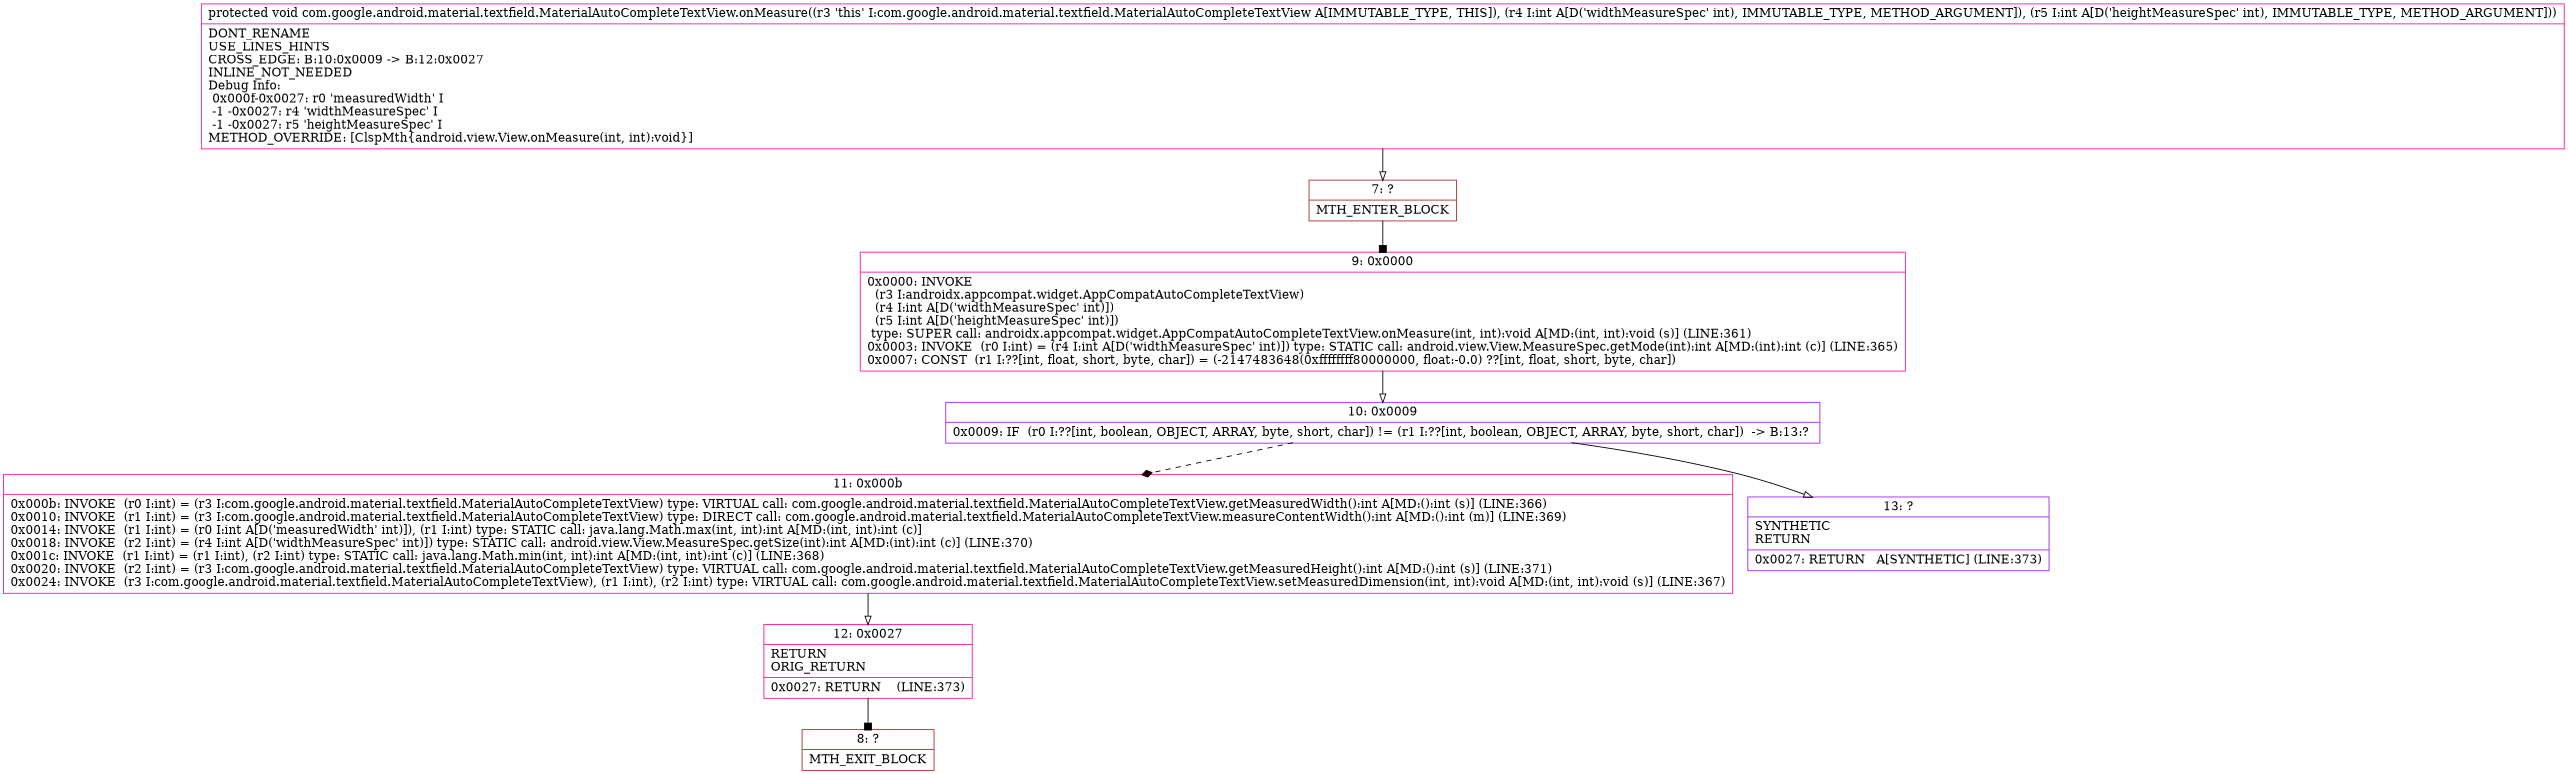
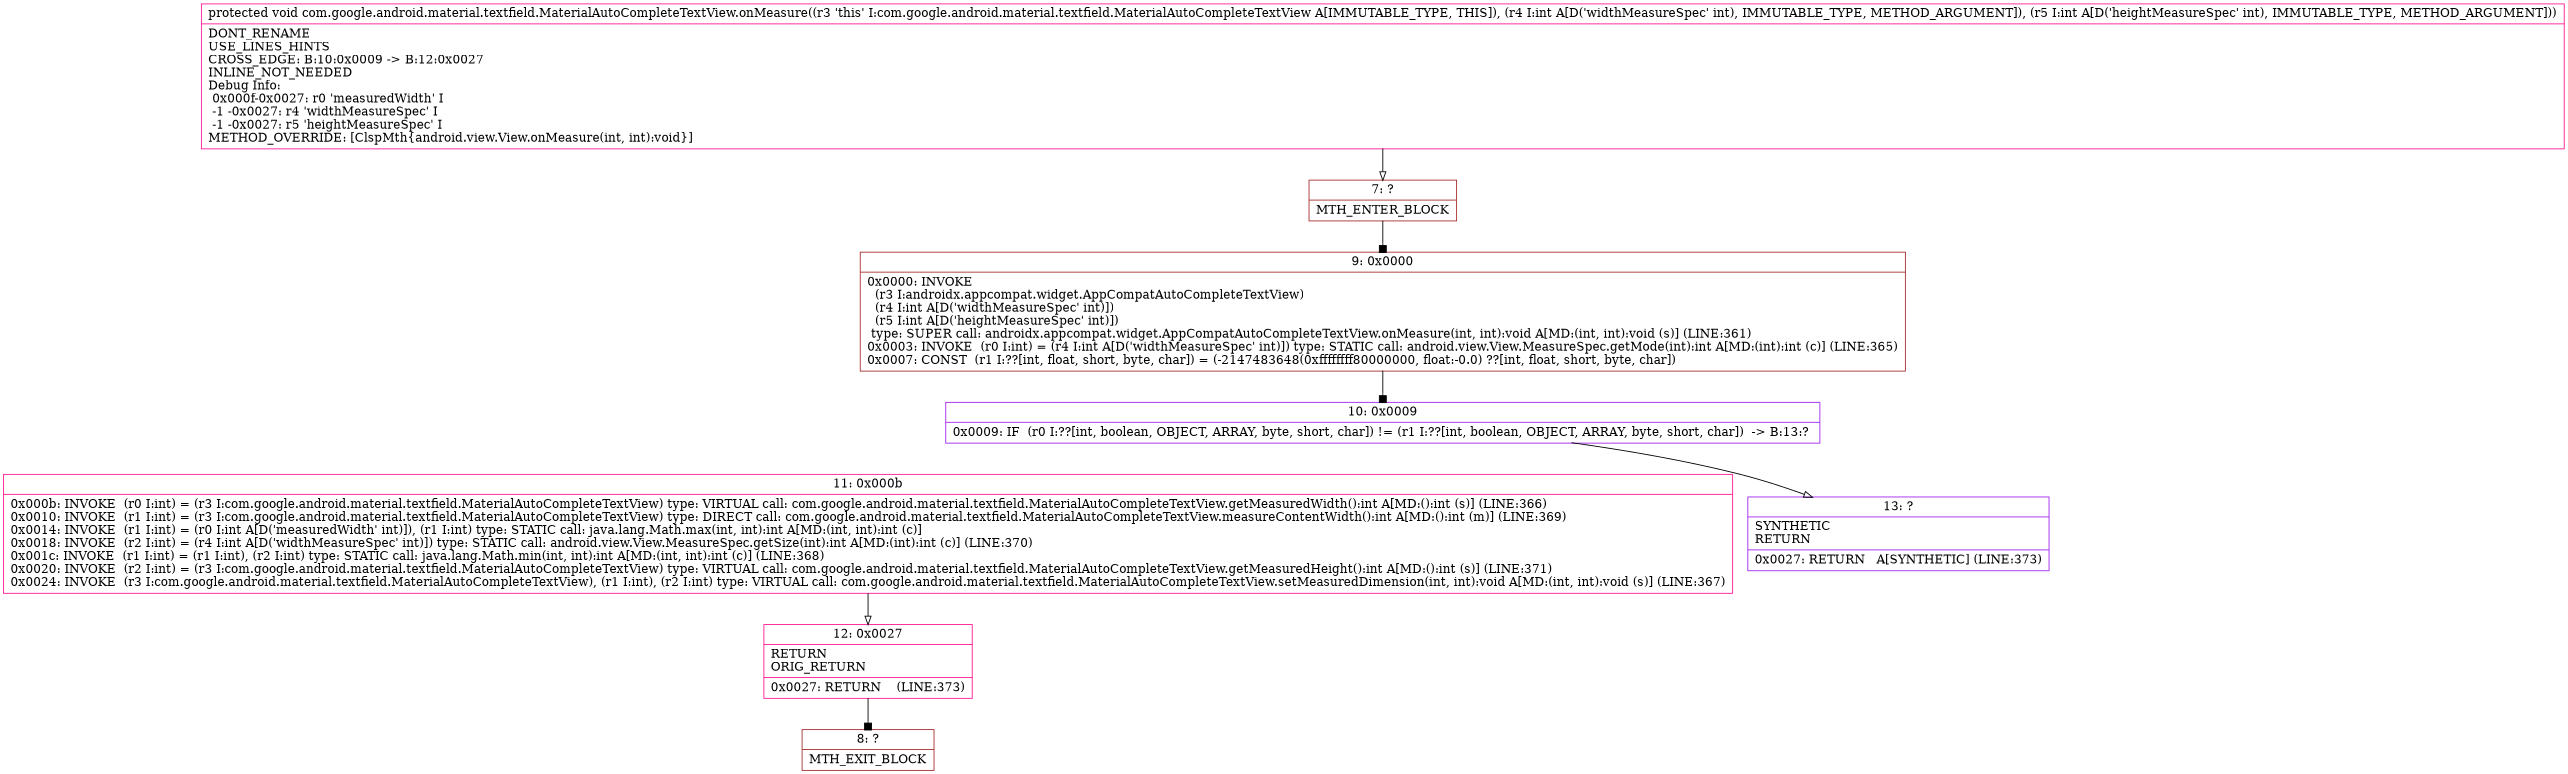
node "9: 0x0000": color deeppink -> brown
edge "9: 0x0000" -> "10: 0x0009": arrowhead onormal -> box
edge "10: 0x0009" -> "11: 0x000b": removed
